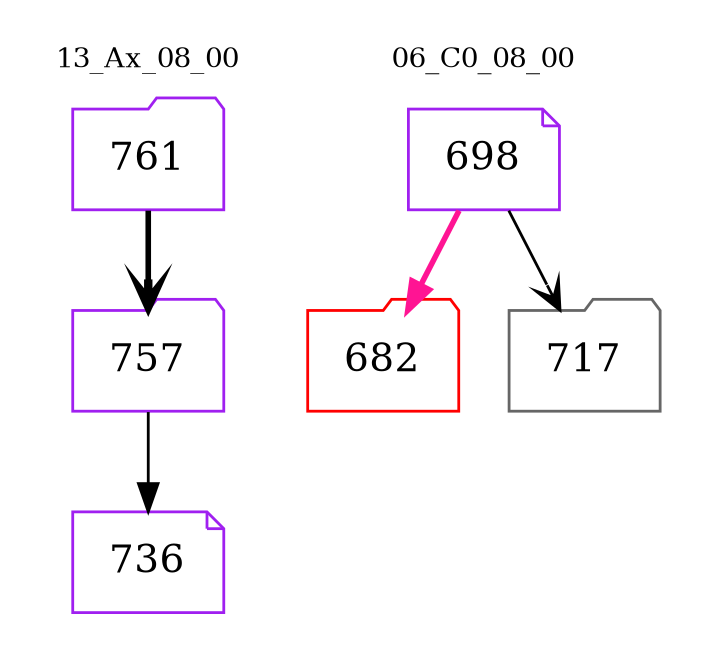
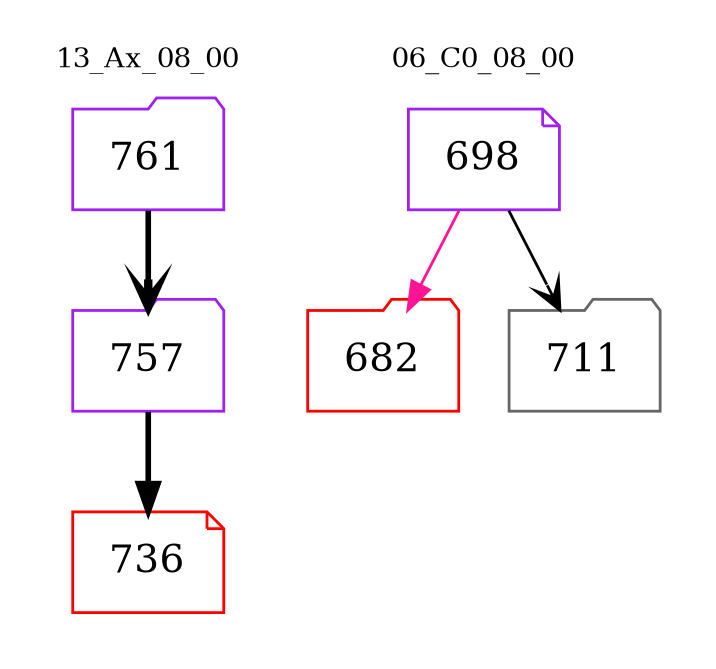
edge "698" -> "682": style bold -> solid
node "717": label "717" -> "711"
edge "757" -> "736": style solid -> bold
node "736": color purple -> red
